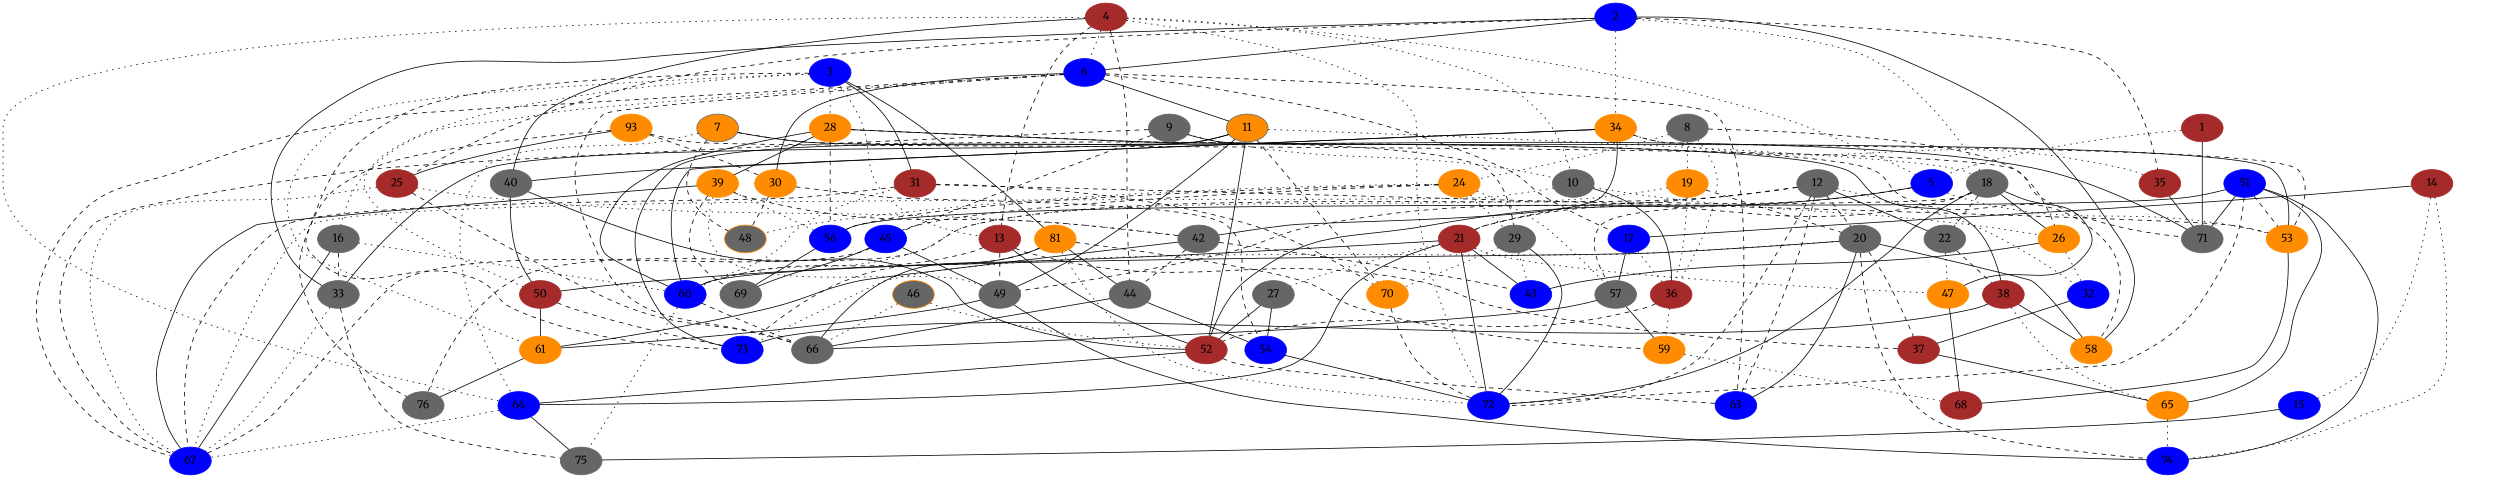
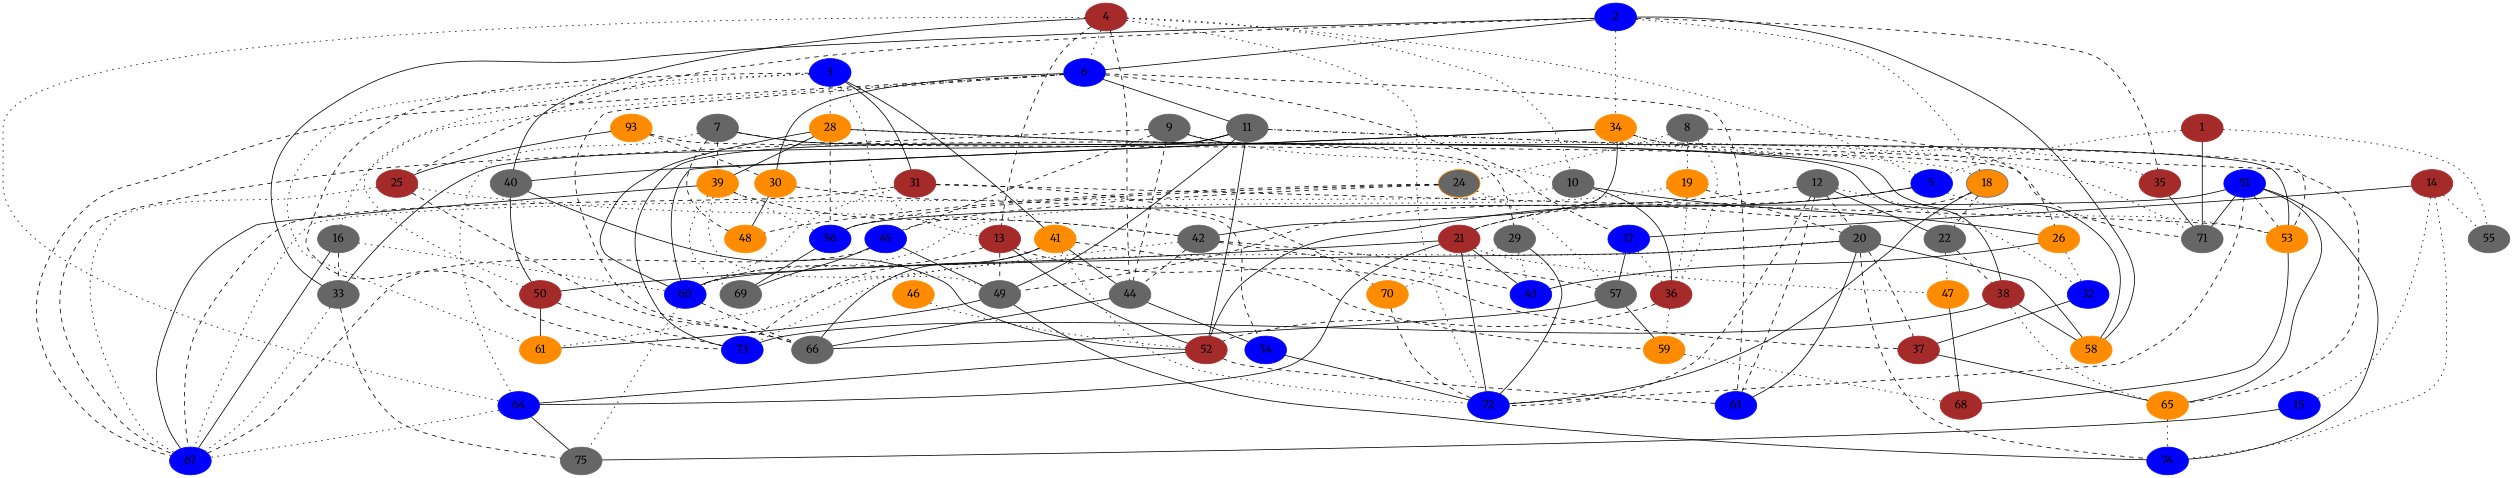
node "7": fillcolor darkorange -> gray40
node "11": fillcolor darkorange -> gray40
edge "28" -- "71": style solid -> dotted
edge "7" -- "39": added
edge "28" -- "58": style dashed -> solid
node "24": fillcolor darkorange -> gray40
node "18": fillcolor gray40 -> darkorange
edge "24" -- "48": style dotted -> dashed
edge "18" -- "57": now "42" -- "57"
edge "11" -- "70": now "11" -- "65"
edge "24" -- "29": removed
edge "10" -- "26": style dotted -> solid
edge "18" -- "26": removed
edge "9" -- "44": added
edge "30" -- "48": style dashed -> solid
node "48": fillcolor gray40 -> darkorange
node "81": label "81" -> "41"
node "55": added
edge "39" -- "69": style dashed -> dotted
edge "18" -- "47": removed
node "46": fillcolor gray40 -> darkorange
node "27": removed
edge "42" -- "61": style solid -> dotted
edge "46" -- "66": removed
node "76": removed
